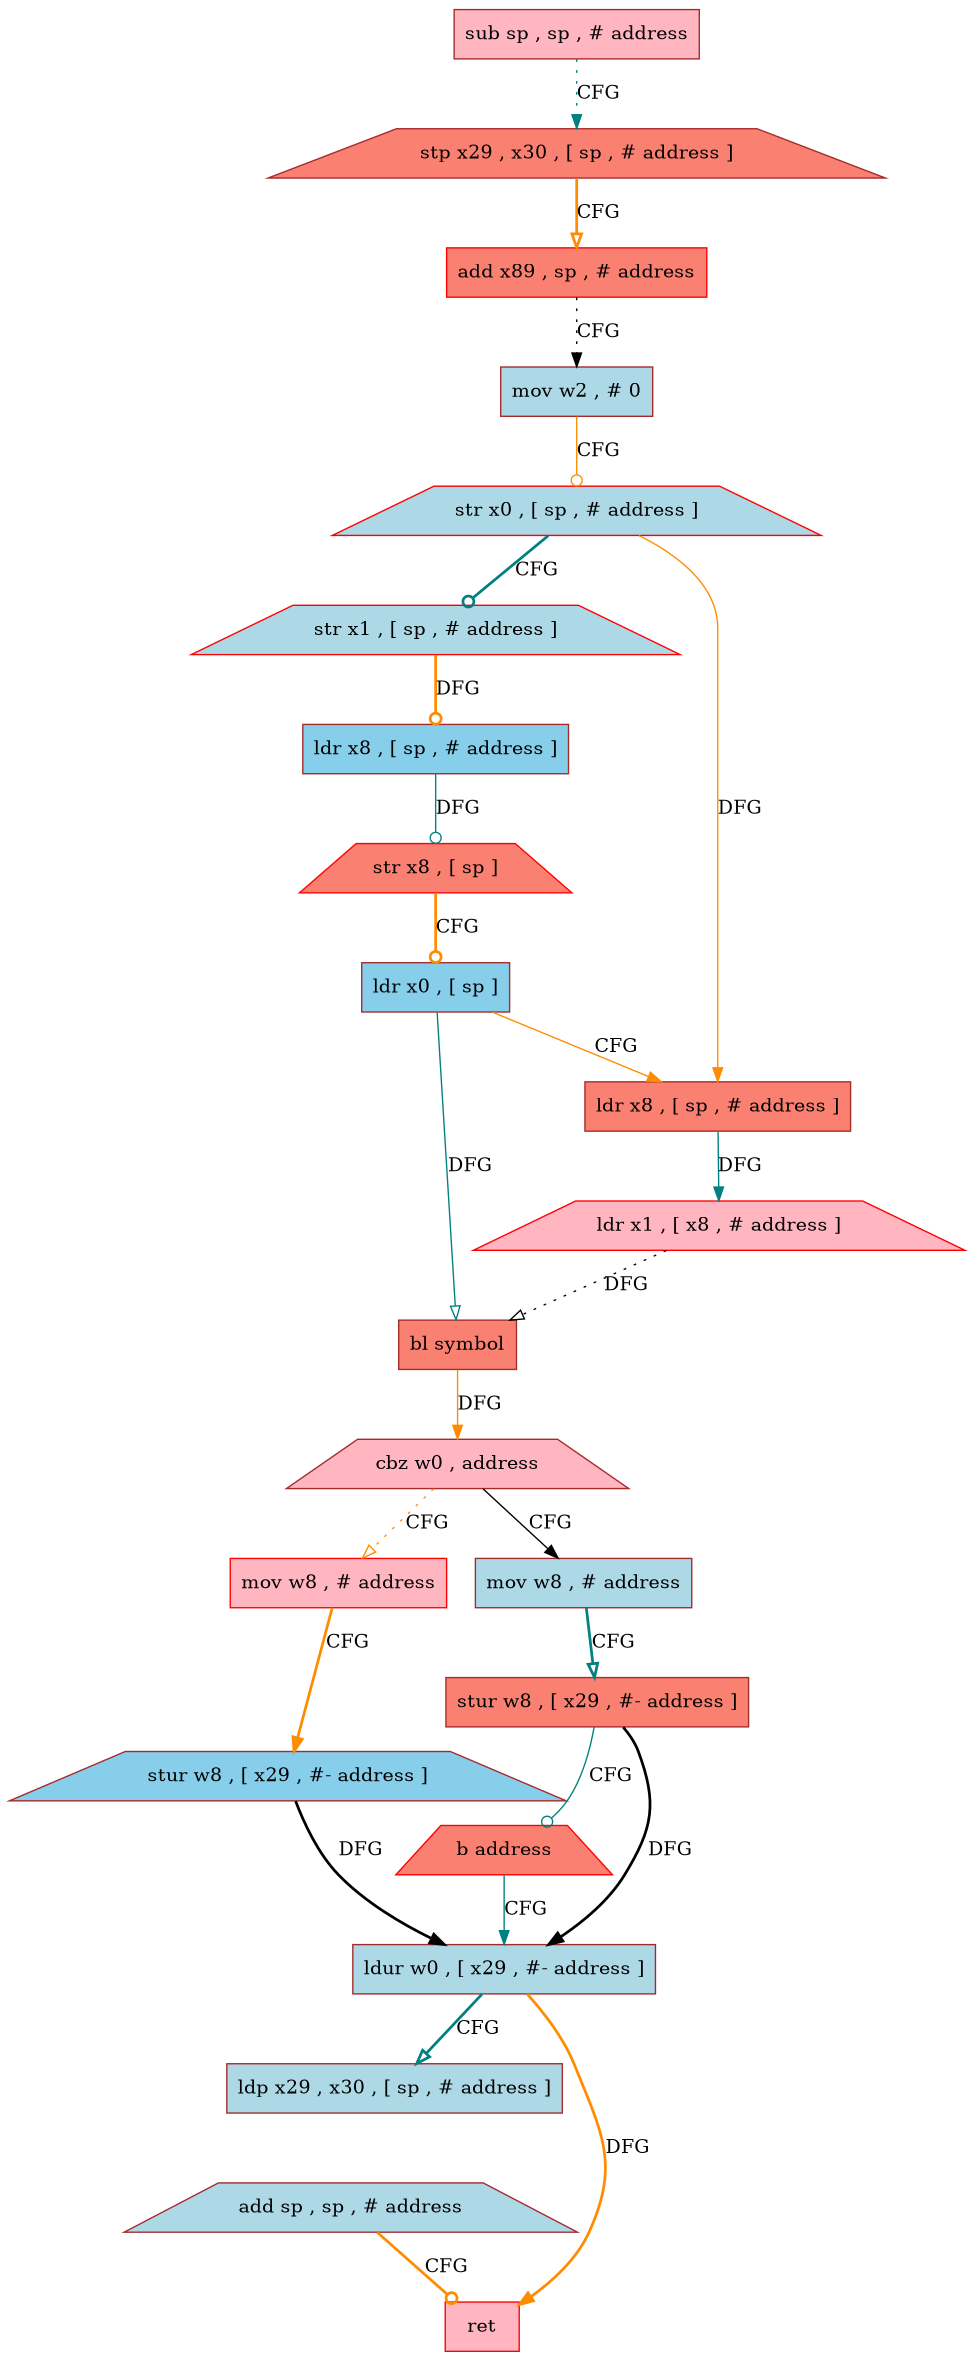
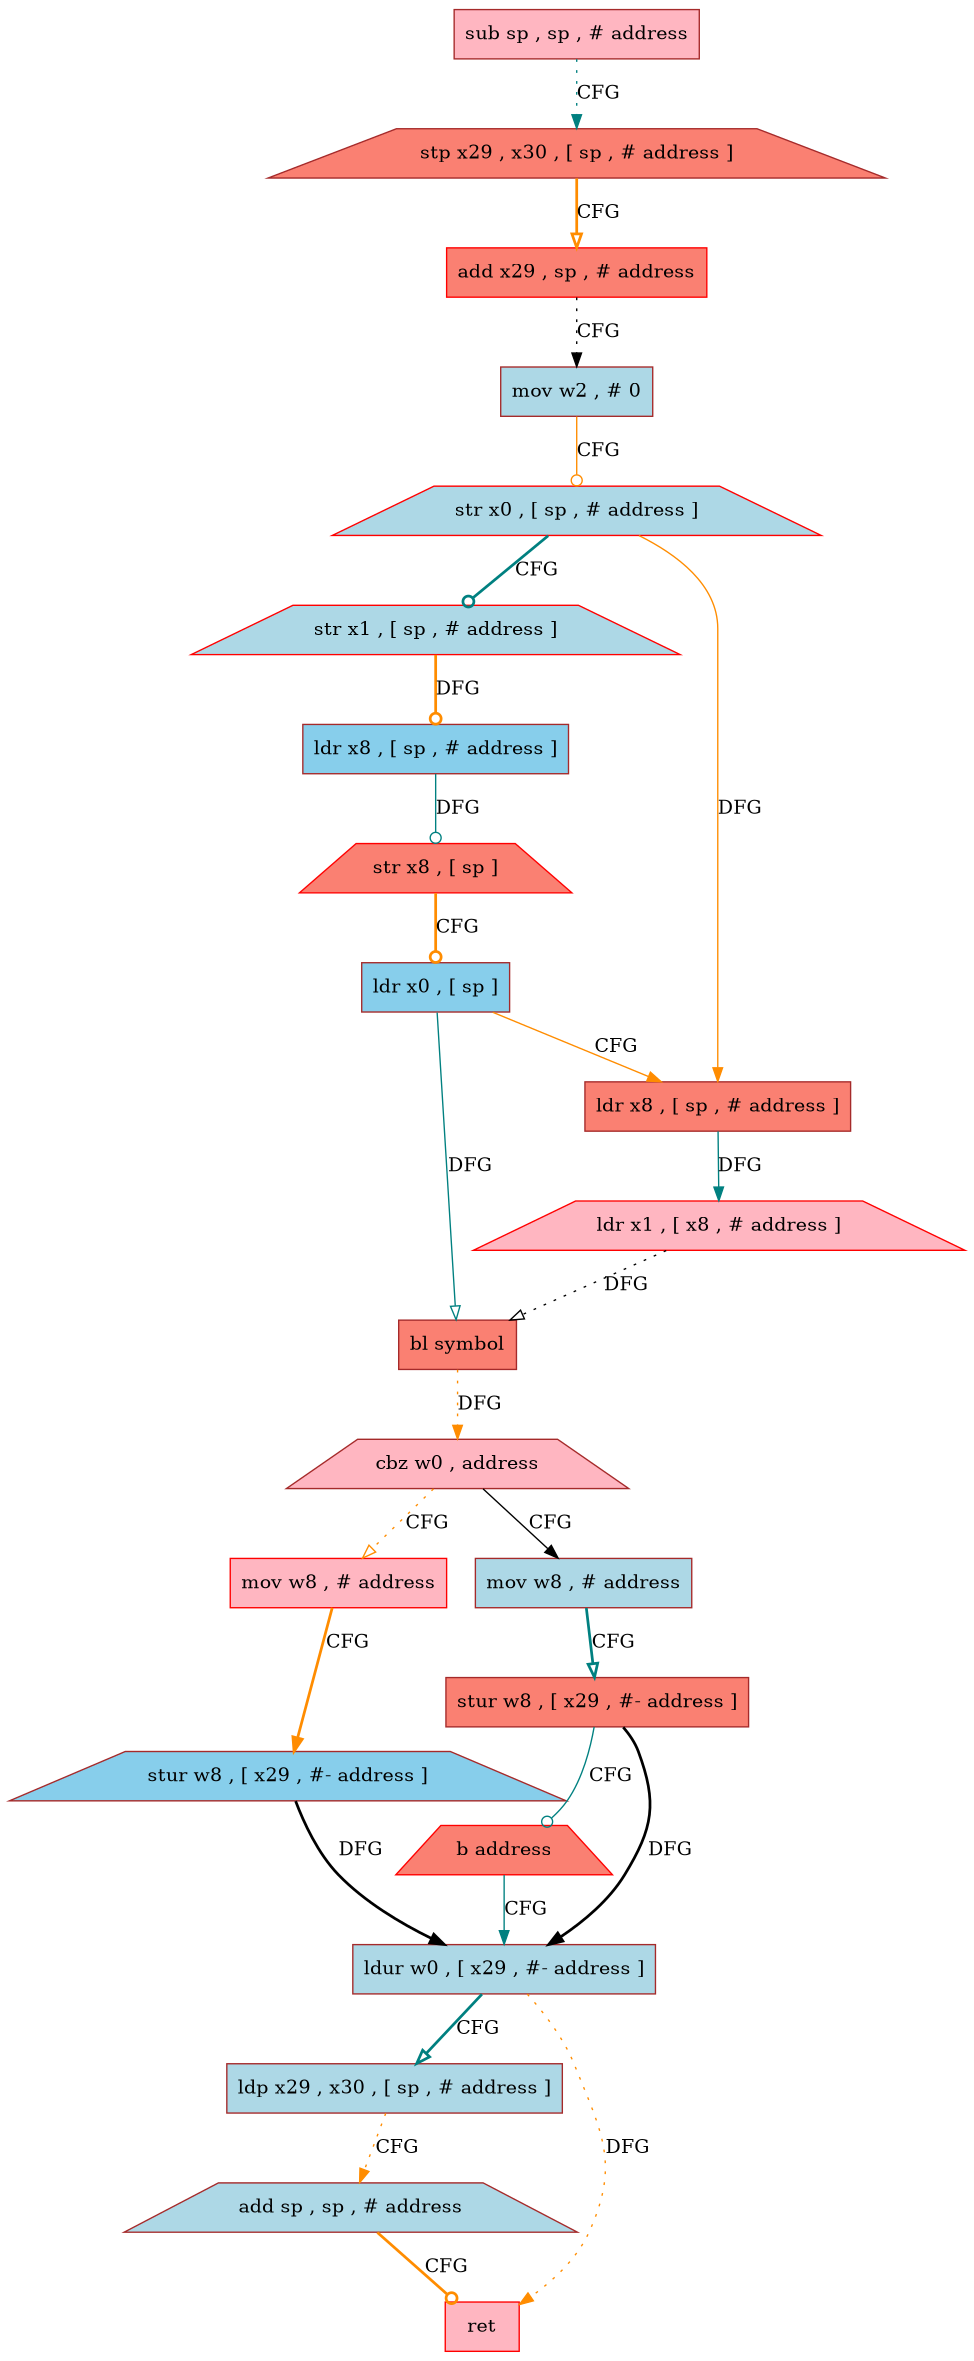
node "add x89 , sp , # address": label "add x89 , sp , # address" -> "add x29 , sp , # address"
edge "bl symbol" -> "cbz w0 , address": style solid -> dotted
edge "ldp x29 , x30 , [ sp , # address ]" -> "add sp , sp , # address": added, label "CFG"
edge "ldur w0 , [ x29 , #- address ]" -> "ret": style bold -> dotted
